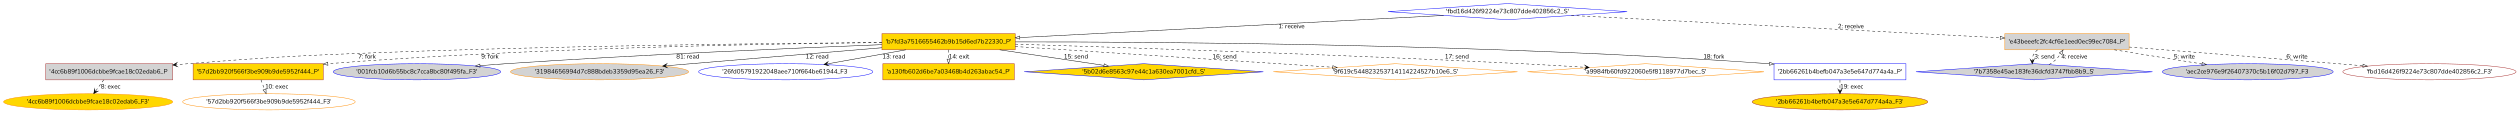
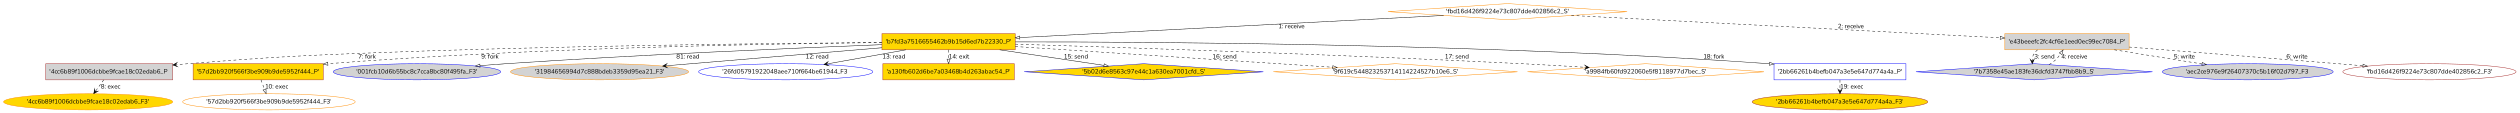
node "'fbd16d426f9224e73c807dde402856c2_S'": color blue -> darkorange
node "'31984656994d7c888bdeb3359d95ea26_F3'": label "'31984656994d7c888bdeb3359d95ea26_F3'" -> "'31984656994d7c888bdeb3359d95ea21_F3'"
